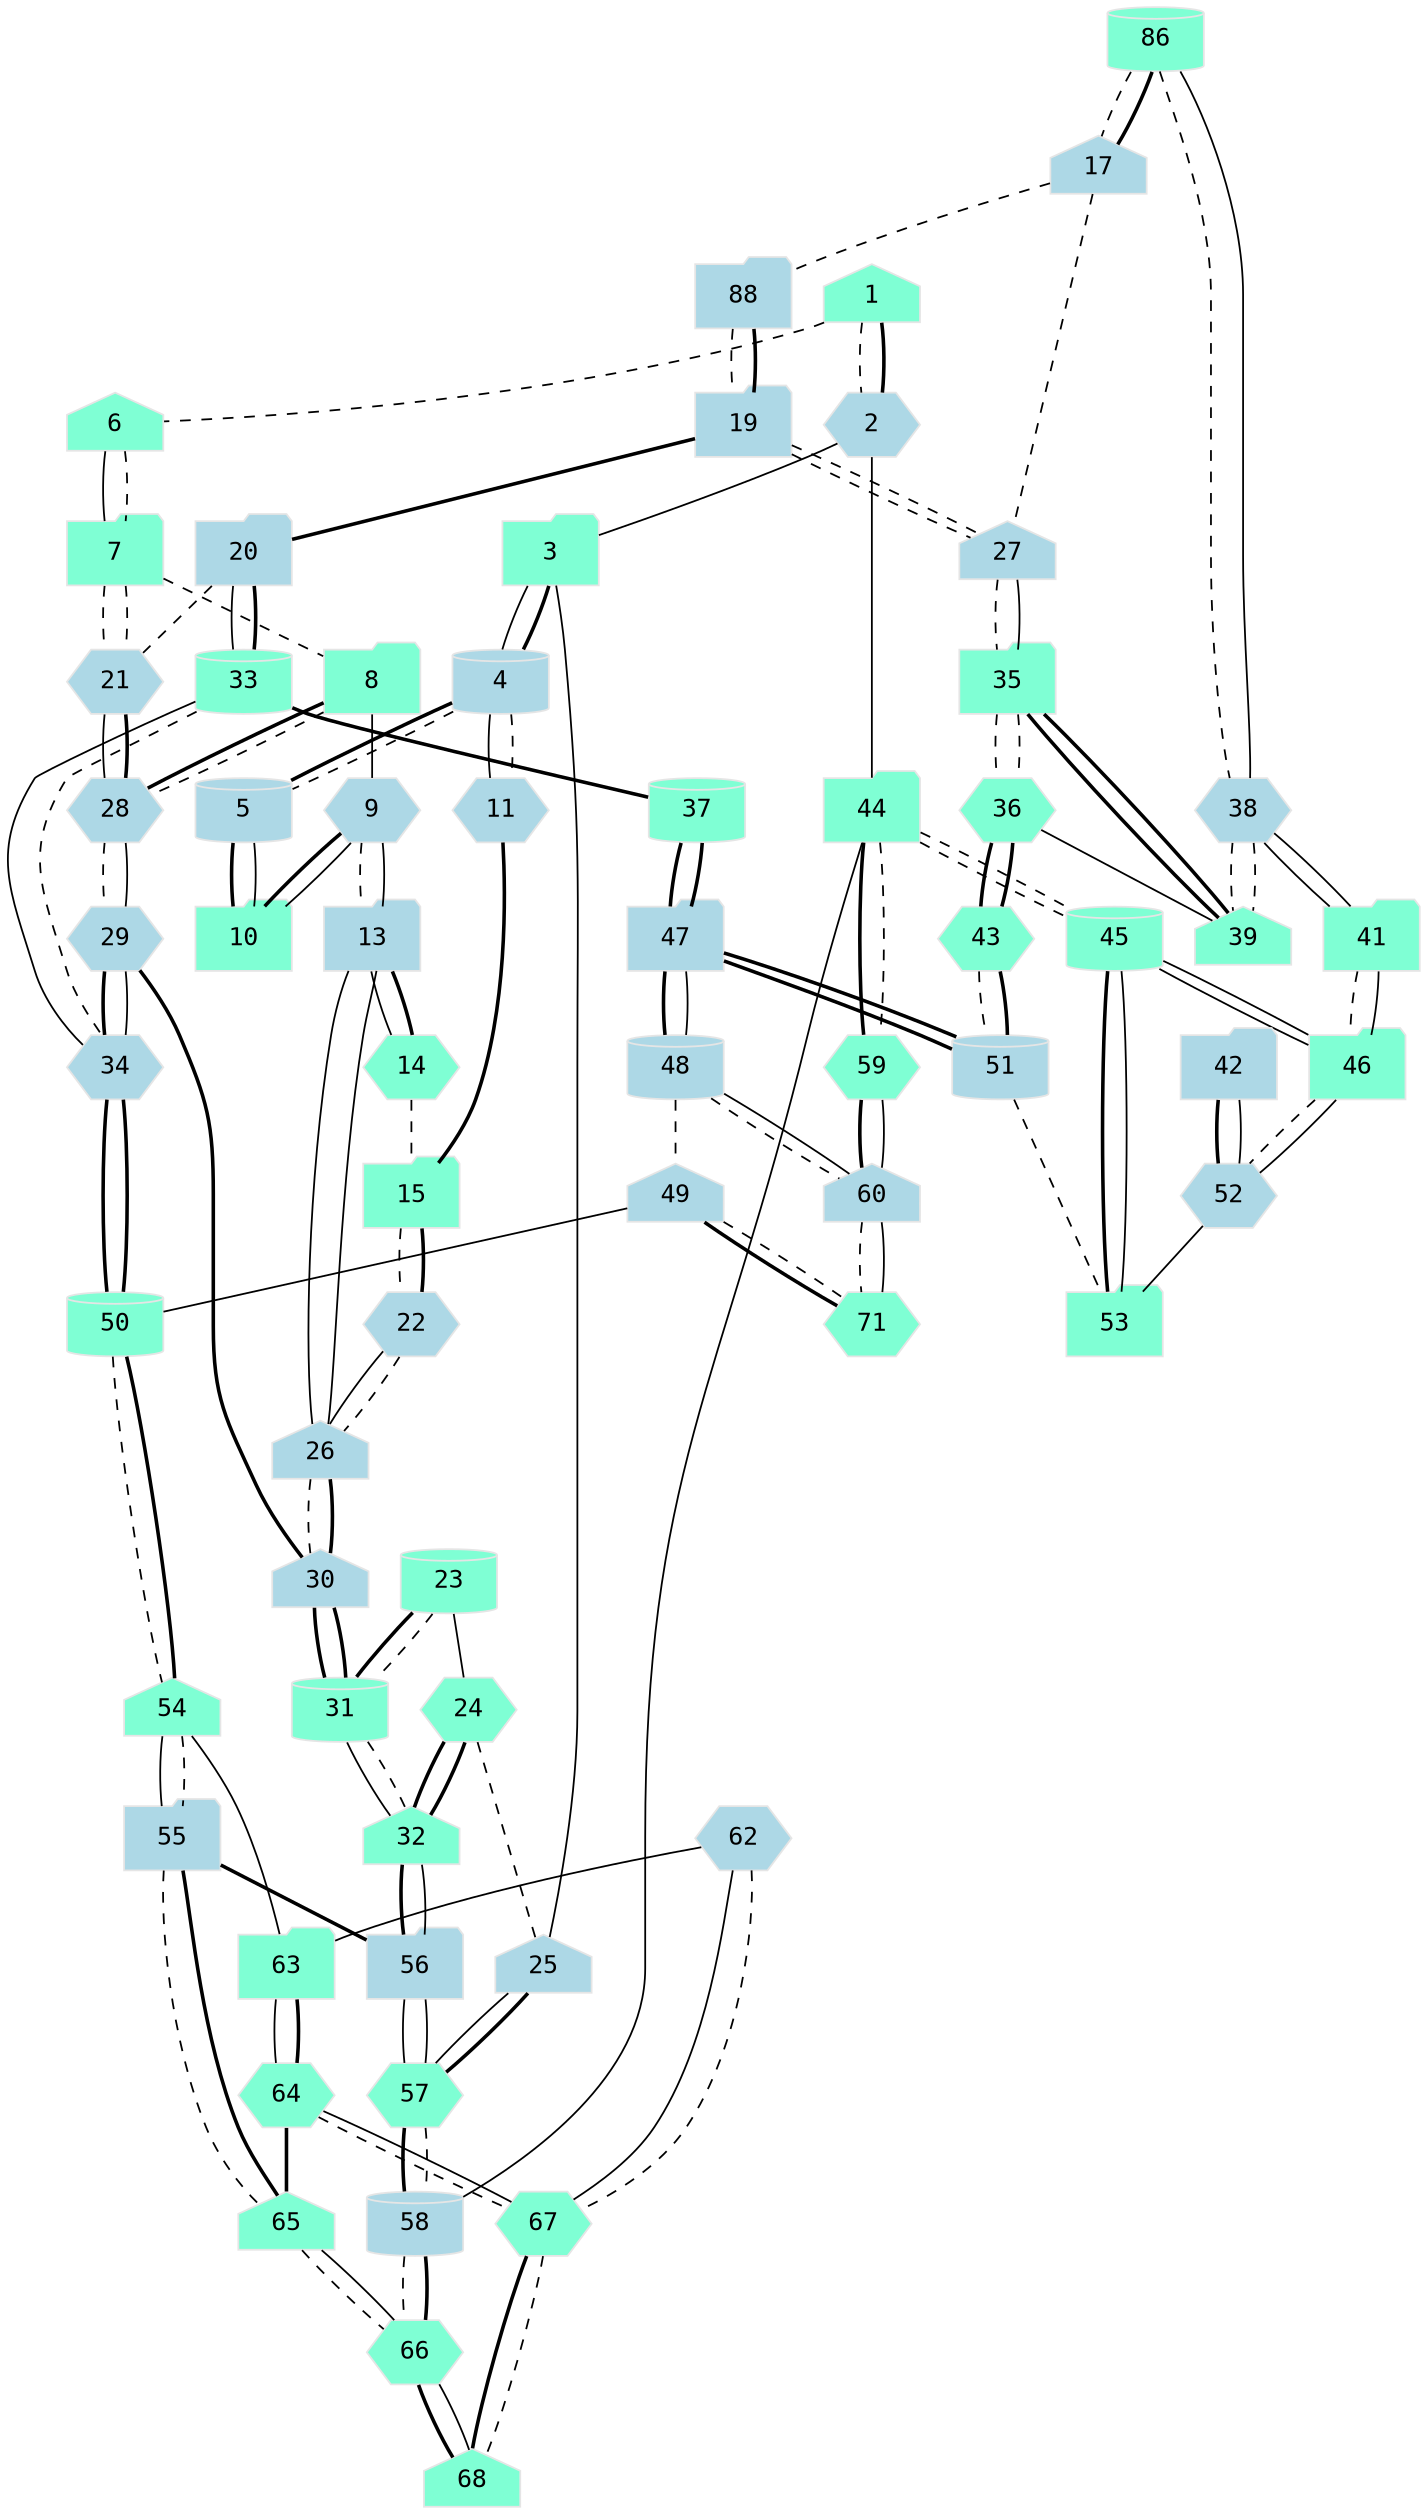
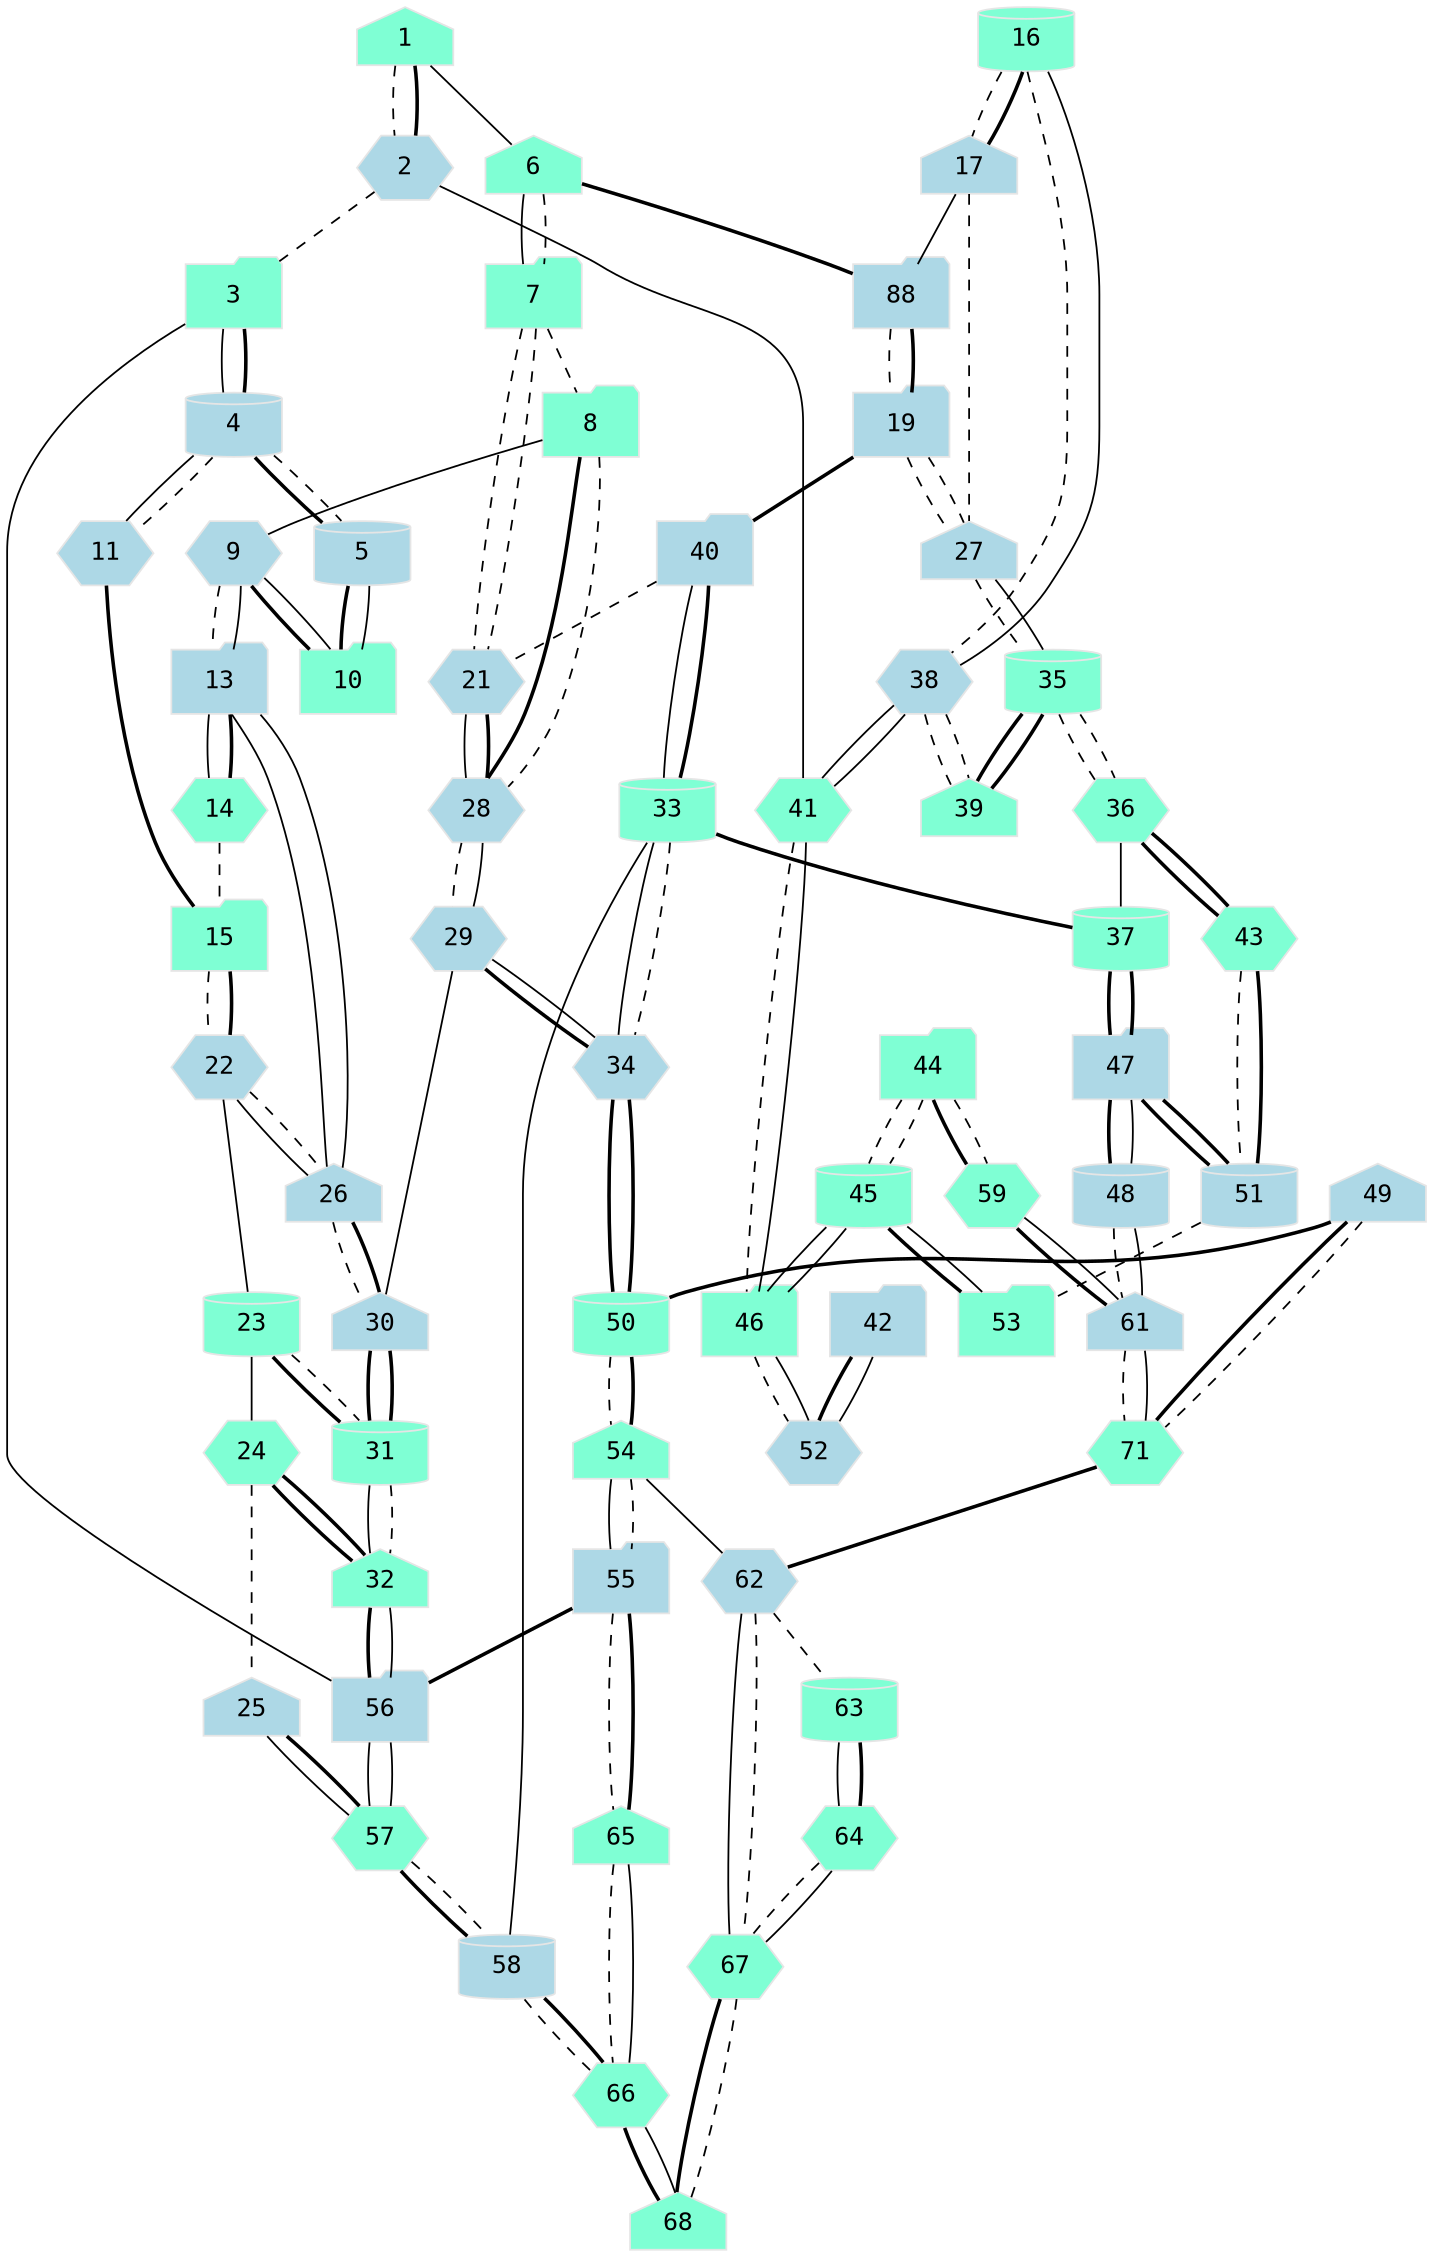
node "86": label "86" -> "16"
edge "17" -- "88": style dashed -> solid
edge "6" -- "88": added
edge "1" -- "6": style dashed -> solid
edge "2" -- "3": style solid -> dashed
node "20": label "20" -> "40"
edge "2" -- "44": now "2" -- "41"
node "35": shape folder -> cylinder
edge "36" -- "39": now "36" -- "37"
node "41": shape folder -> hexagon
edge "48" -- "49": removed
edge "22" -- "23": added
node "60": label "60" -> "61"
edge "52" -- "53": removed
edge "3" -- "25": now "3" -- "56"
edge "49" -- "50": style solid -> bold
edge "29" -- "30": style bold -> solid
edge "71" -- "62": added
edge "44" -- "58": now "33" -- "58"
edge "54" -- "63": now "54" -- "62"
edge "62" -- "63": style solid -> dashed
node "63": shape folder -> cylinder
edge "64" -- "65": removed
